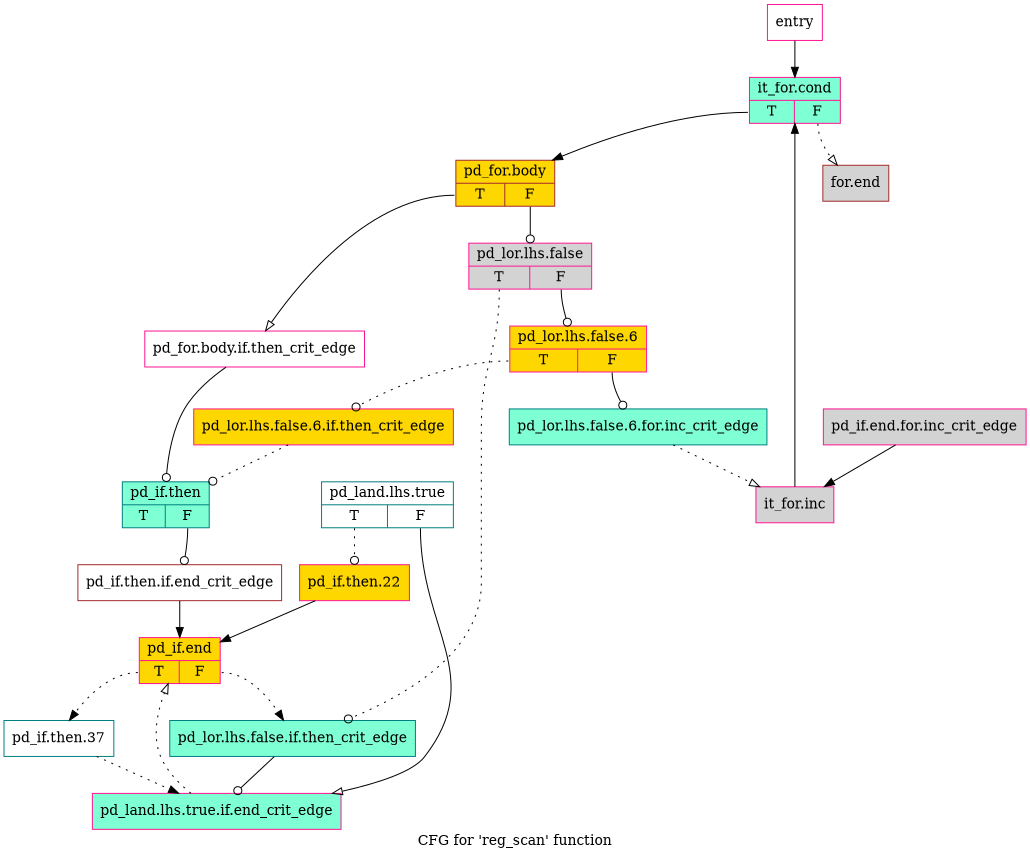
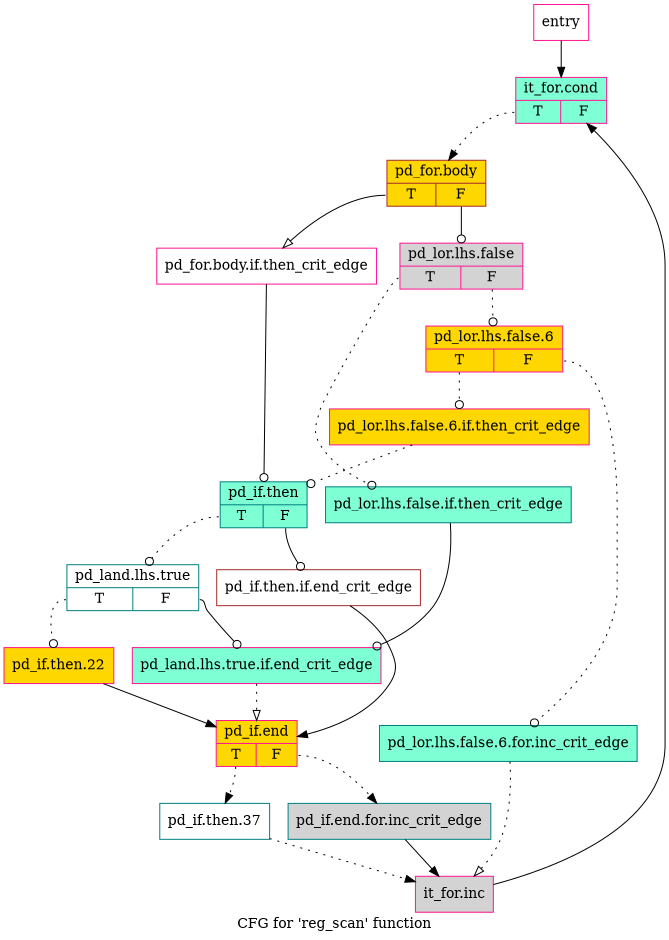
edge "it_for.cond" -> "pd_for.body": style solid -> dotted
node "for.end": removed
edge "pd_lor.lhs.false" -> "pd_lor.lhs.false.6": style solid -> dotted
edge "pd_lor.lhs.false.6" -> "pd_lor.lhs.false.6.for.inc_crit_edge": style solid -> dotted
node "pd_if.end.for.inc_crit_edge": color deeppink -> teal
edge "pd_if.then" -> "pd_land.lhs.true": added
edge "pd_if.end" -> "pd_lor.lhs.false.if.then_crit_edge": now "pd_if.end" -> "pd_if.end.for.inc_crit_edge"
edge "pd_land.lhs.true" -> "pd_land.lhs.true.if.end_crit_edge": arrowhead onormal -> odot
edge "pd_if.then.37" -> "pd_land.lhs.true.if.end_crit_edge": now "pd_if.then.37" -> "it_for.inc"
